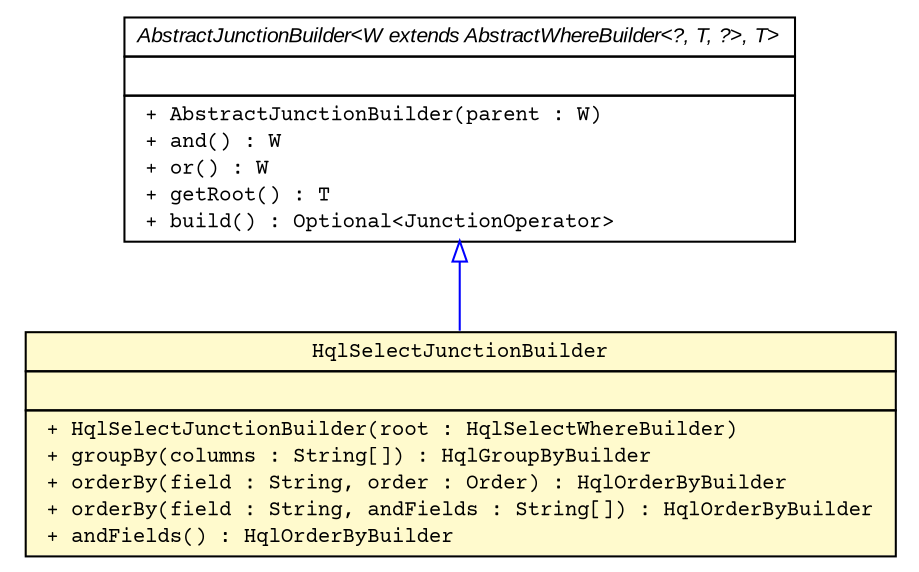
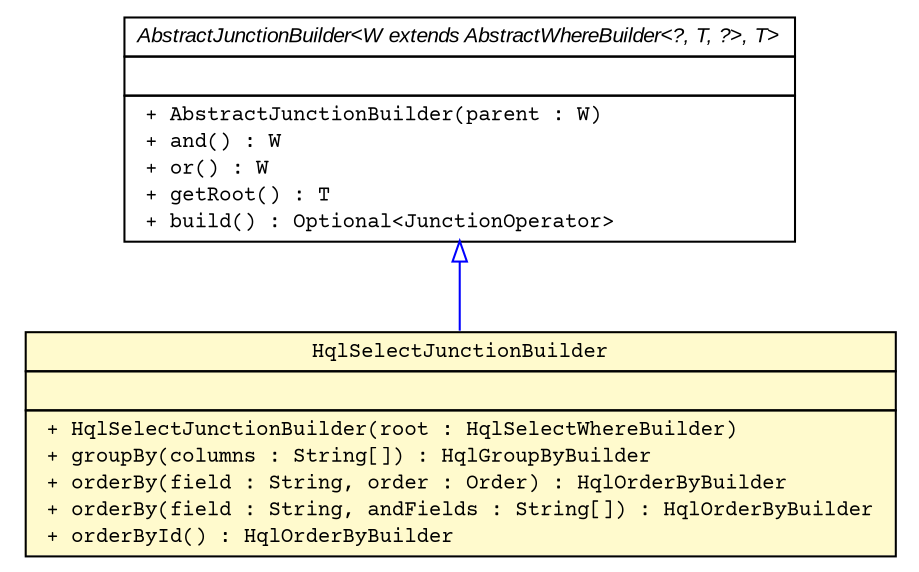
node "HqlSelectJunctionBuilder": text "+ andFields() : HqlOrderByBuilder" -> "+ orderById() : HqlOrderByBuilder"
